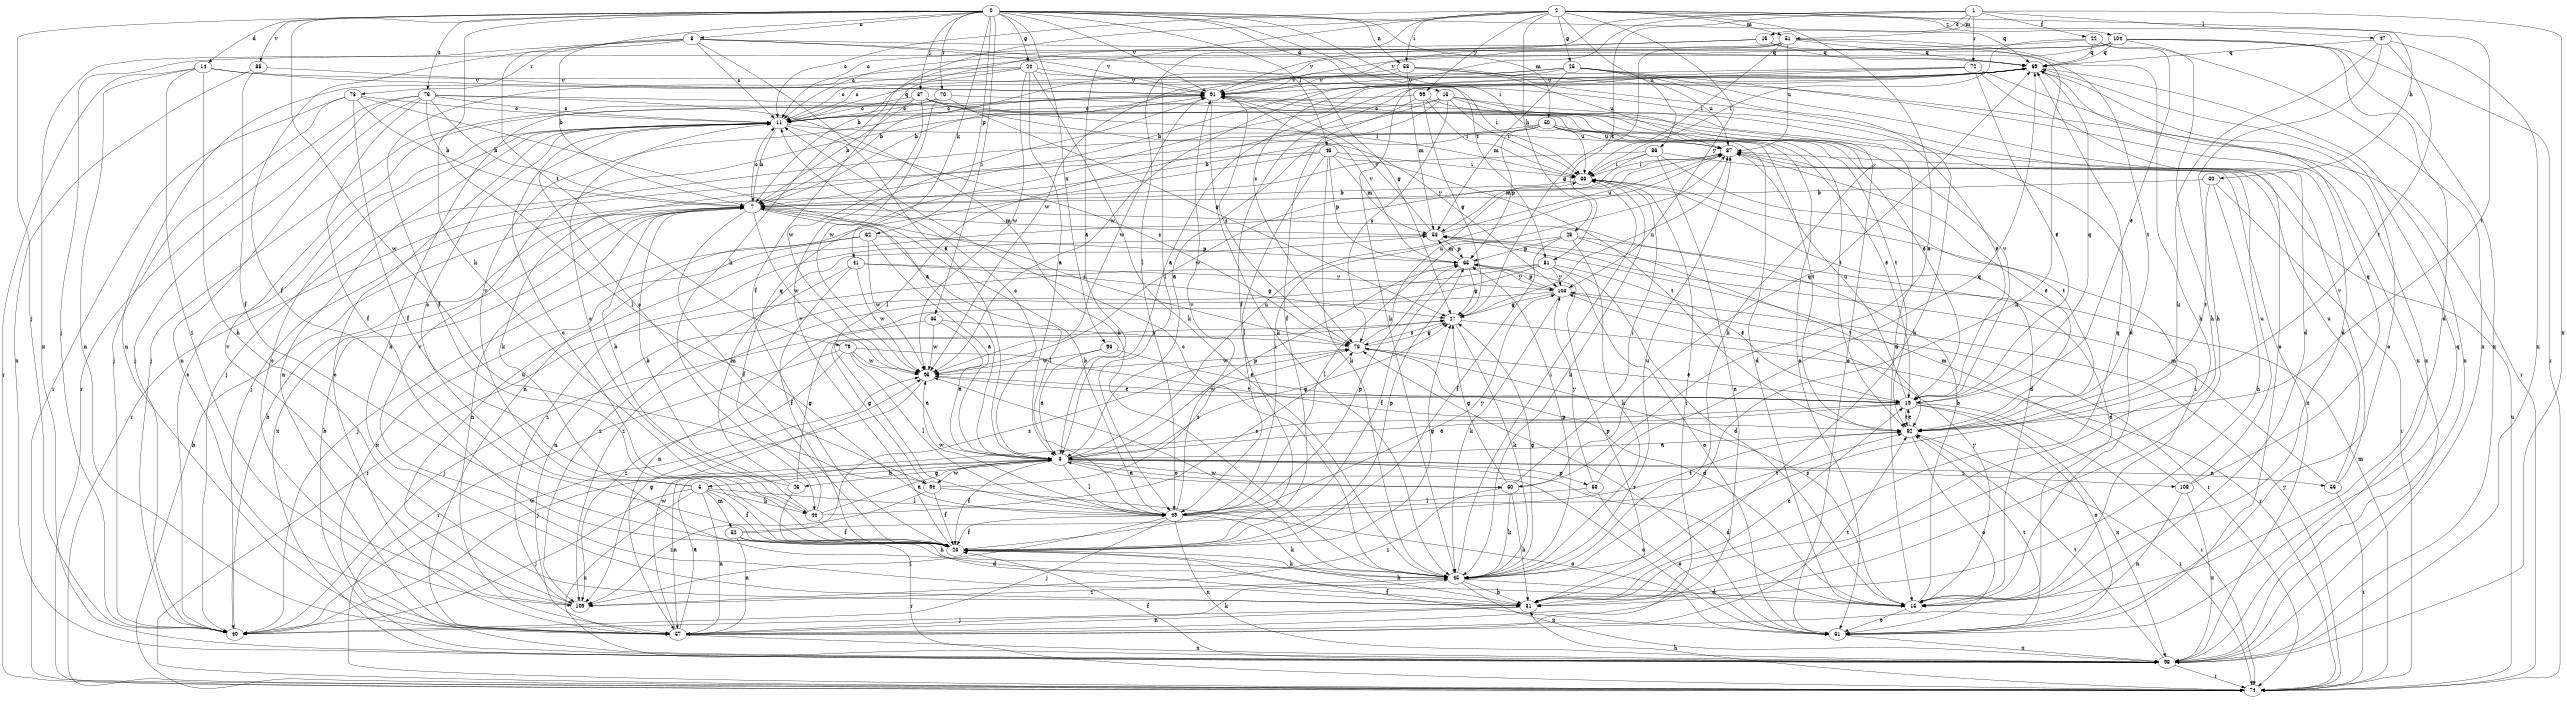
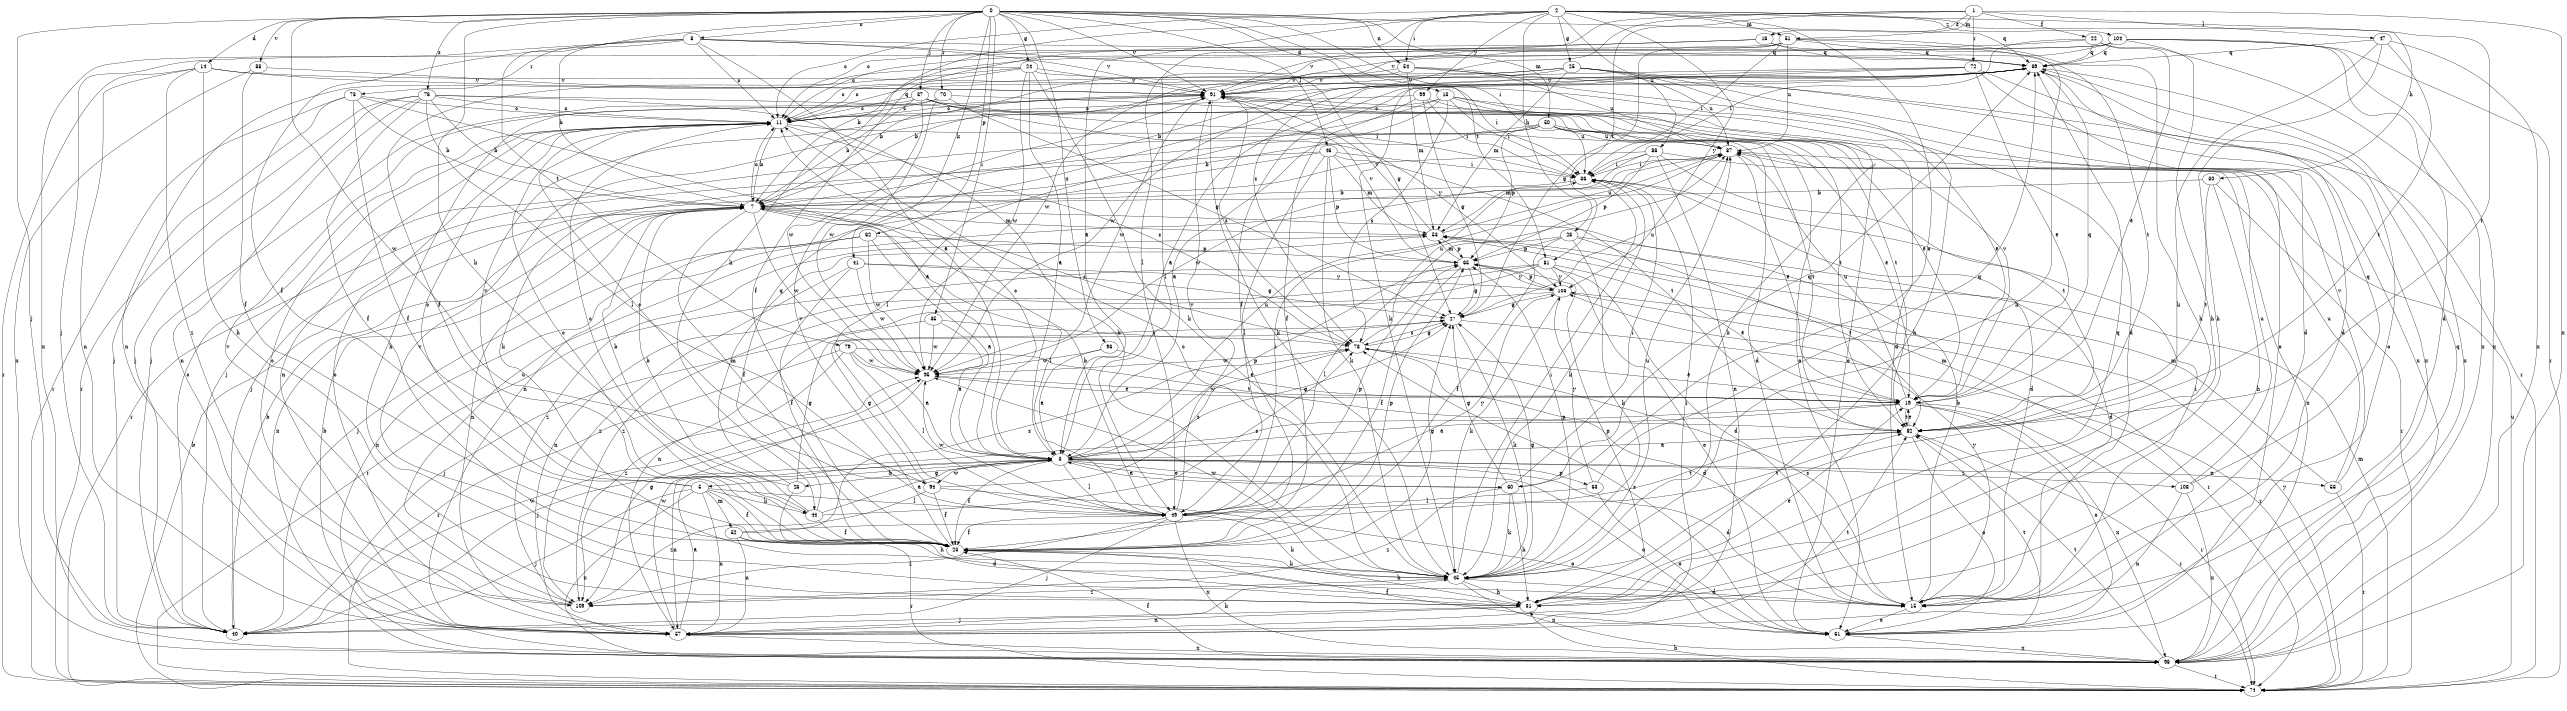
node "58": label "58" -> "54"
edge "86" -> "65": added, label "p"
edge "87" -> "82": now "87" -> "19"
